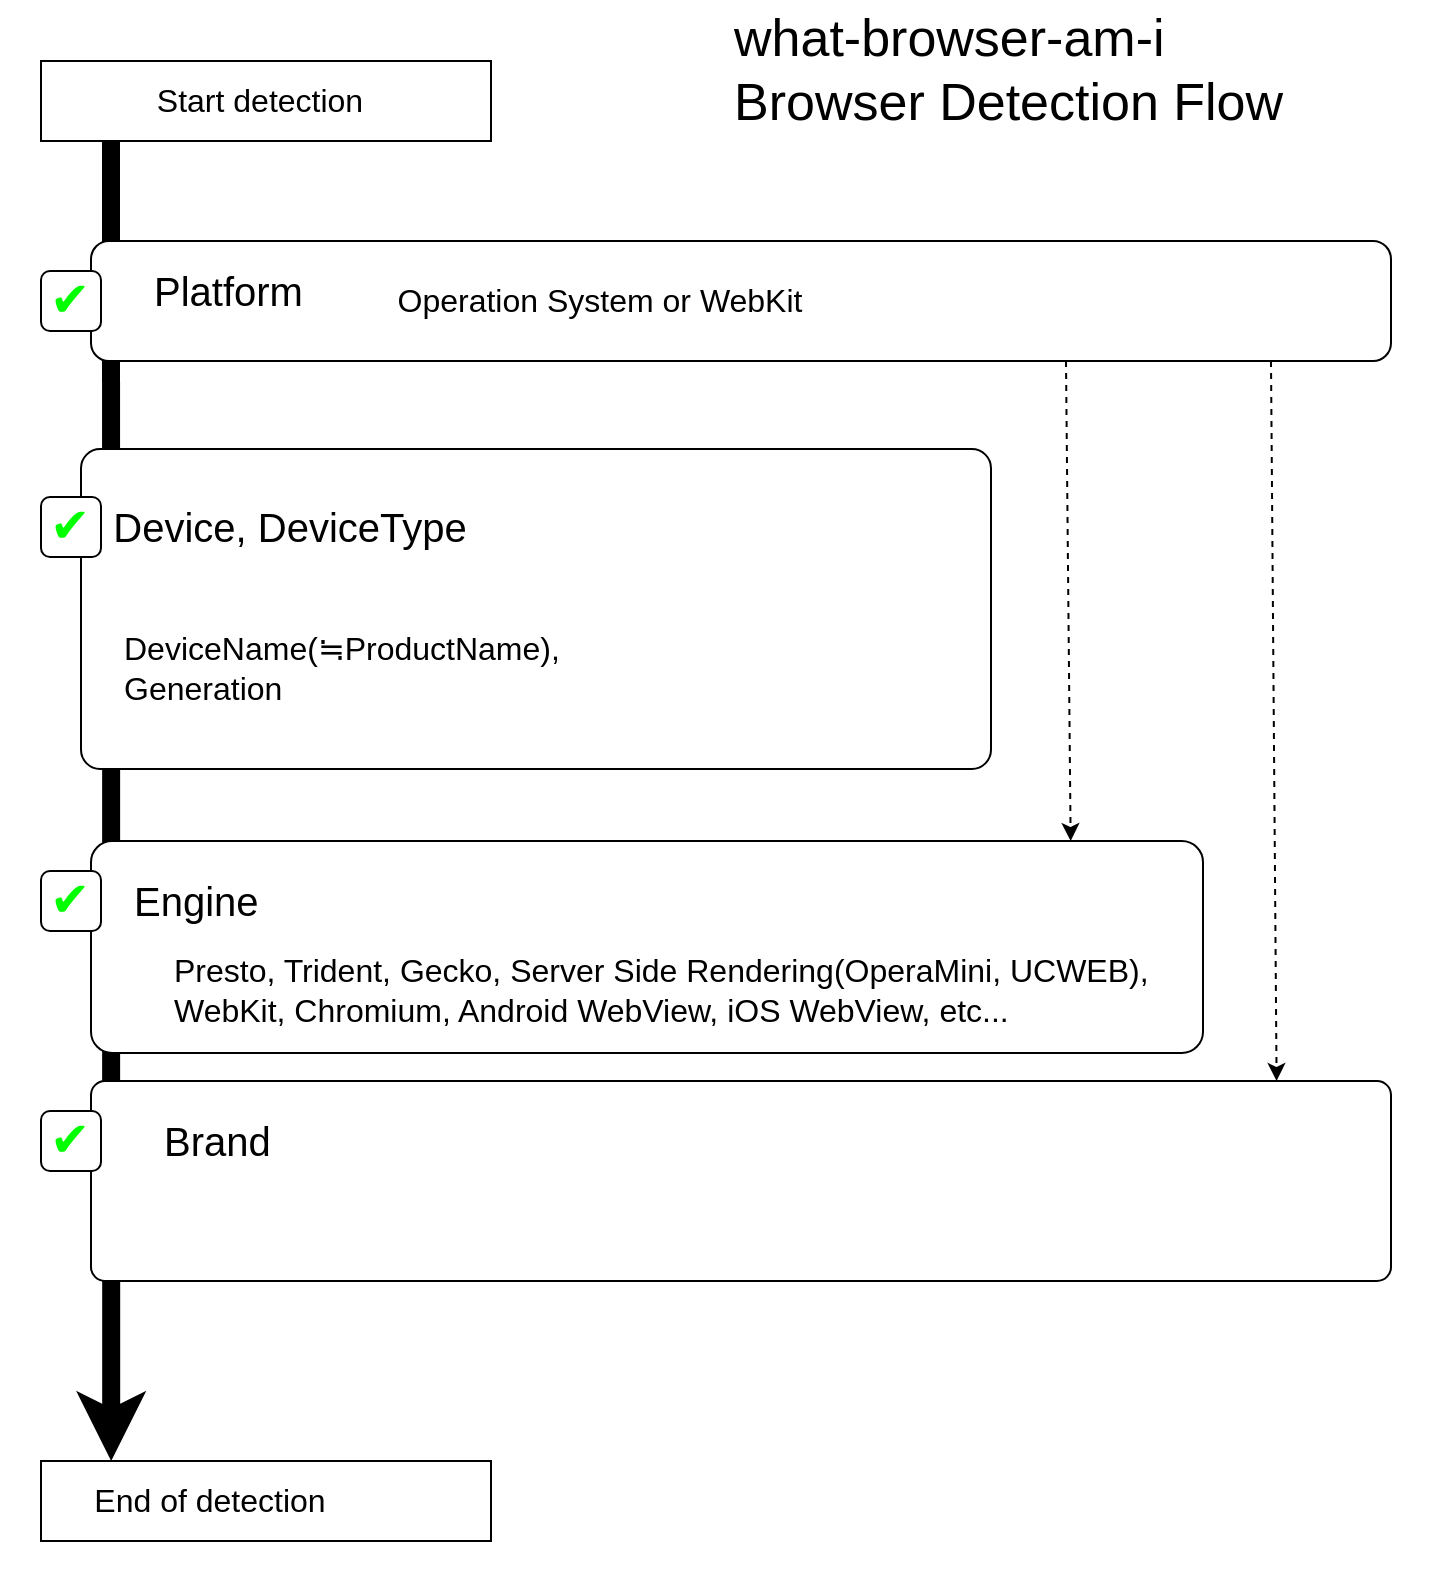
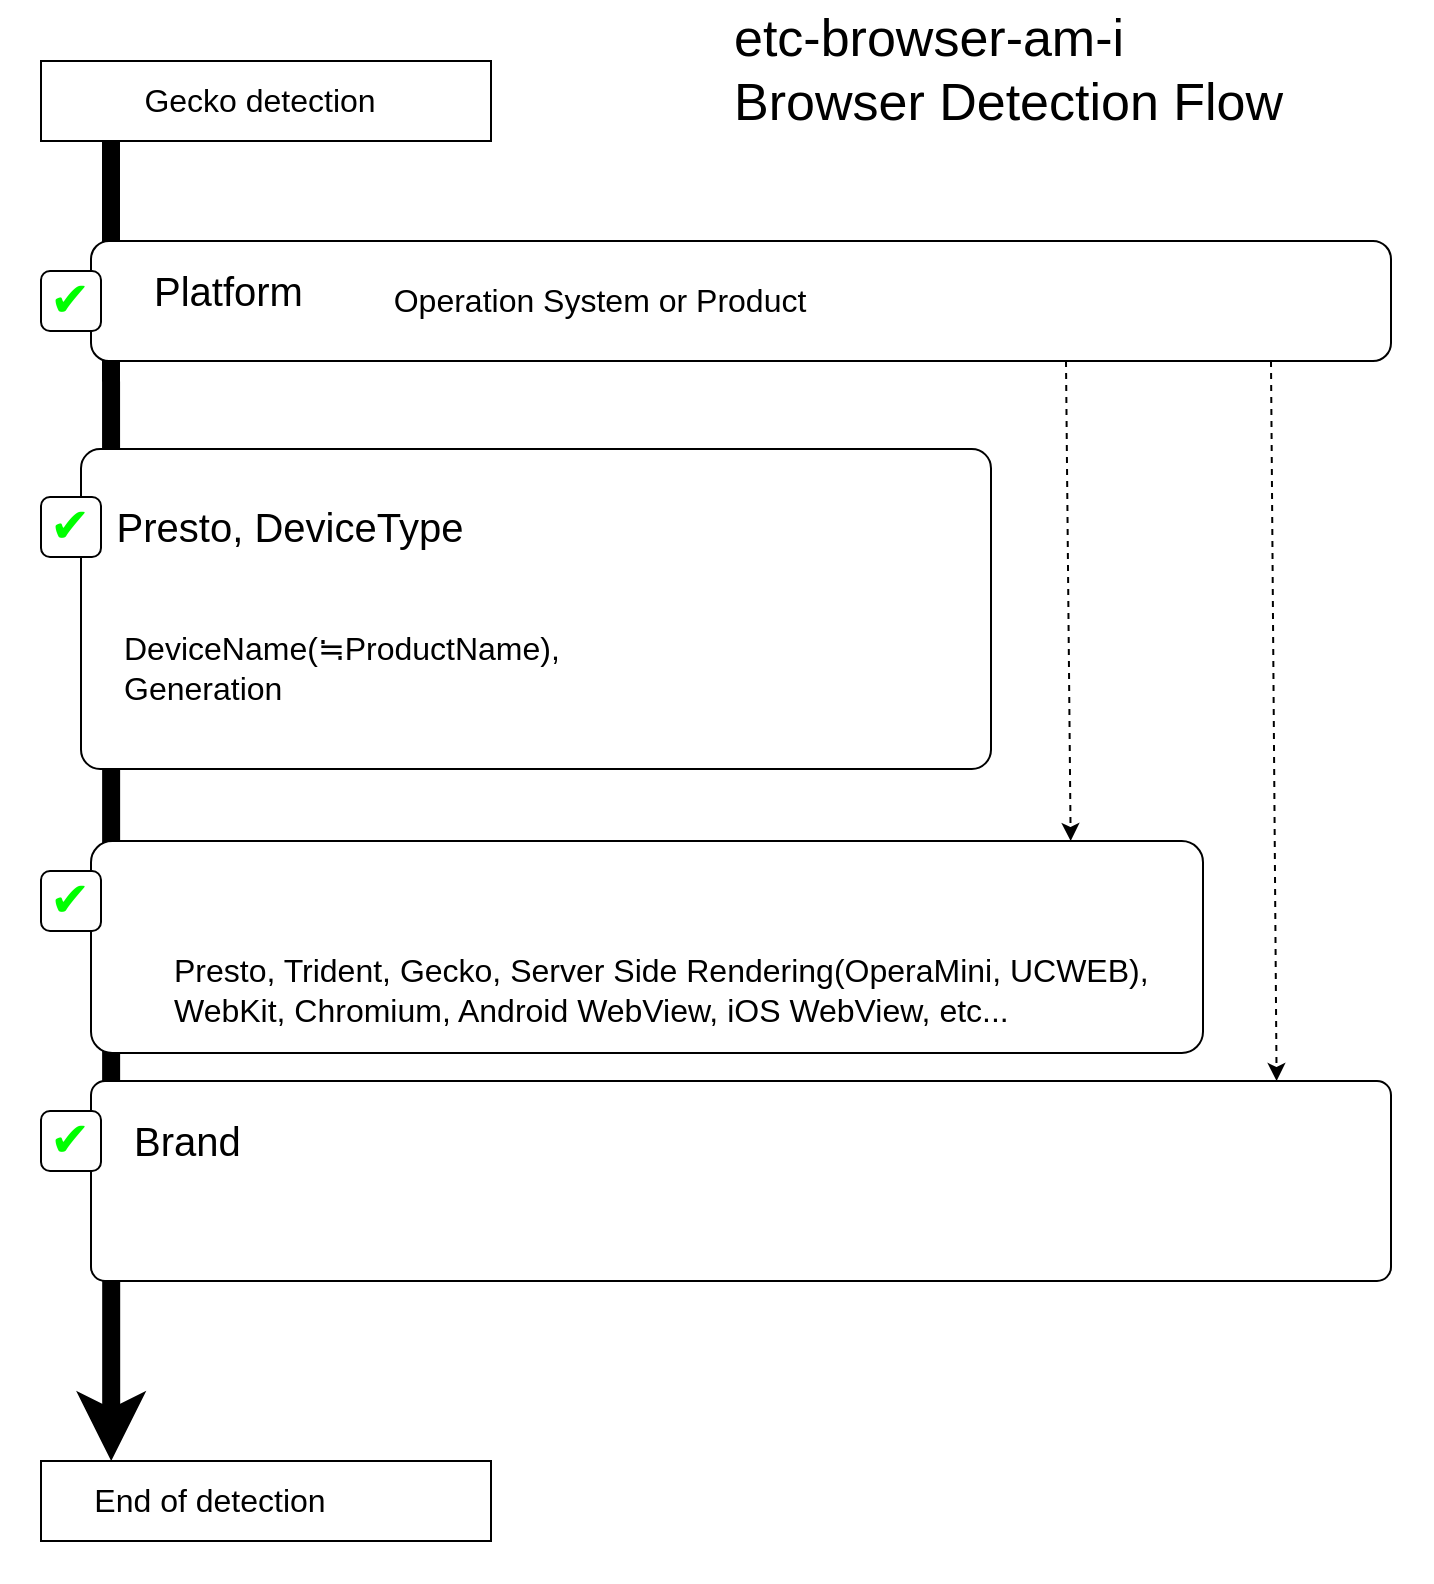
node "what-browser-am-iBrowser Detection Flow": label "what-browser-am-iBrowser Detection Flow" -> "etc-browser-am-iBrowser Detection Flow"
node "Start detection": label "Start detection" -> "Gecko detection"
node "Operation System or WebKit": label "Operation System or WebKit" -> "Operation System or Product"
node "Device, DeviceType": label "Device, DeviceType" -> "Presto, DeviceType"
node "Engine": removed
node "Brand": moved (221, 1141) -> (191, 1141)
